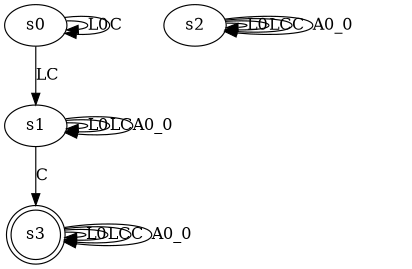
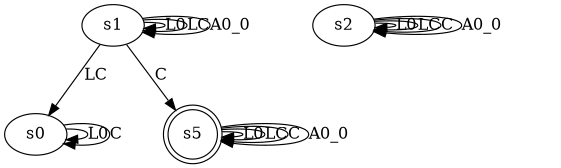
edge "s0" -> "s1": reversed
node "s3": label "s3" -> "s5"
